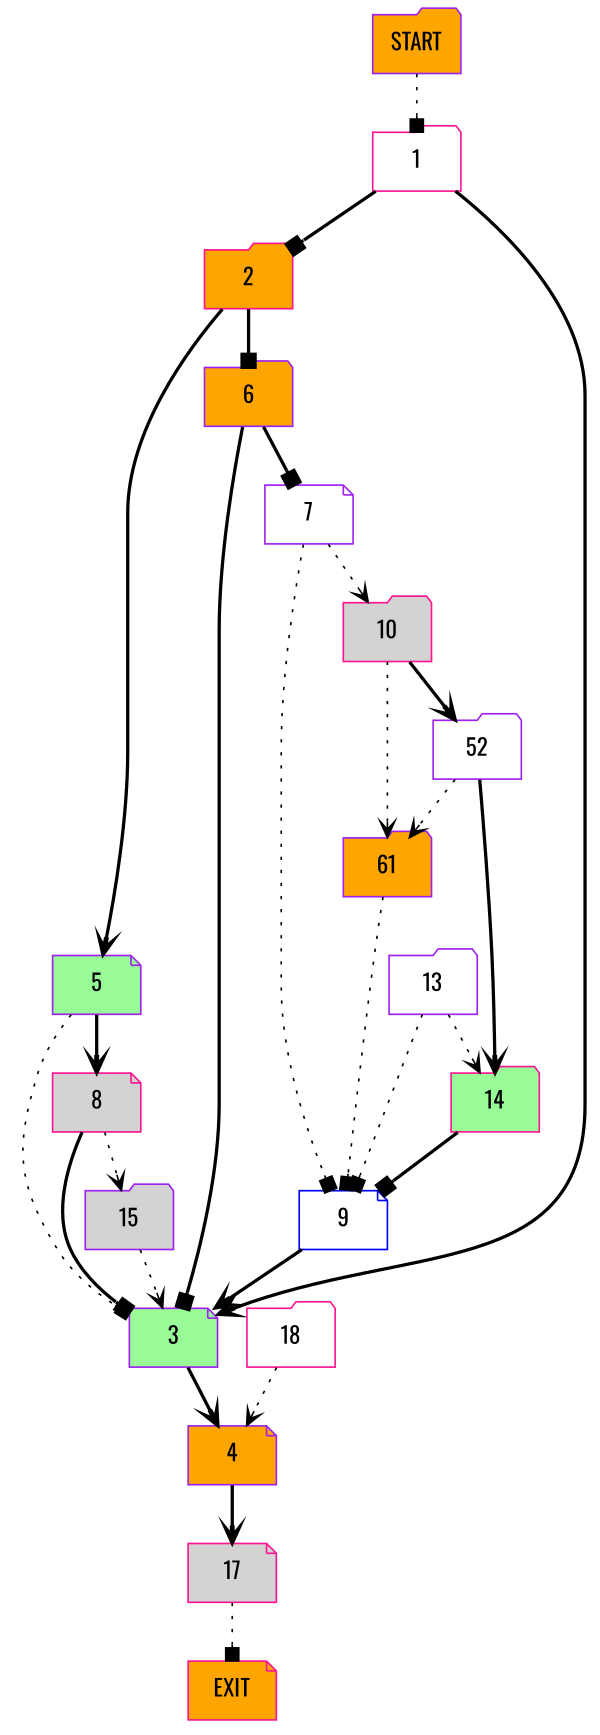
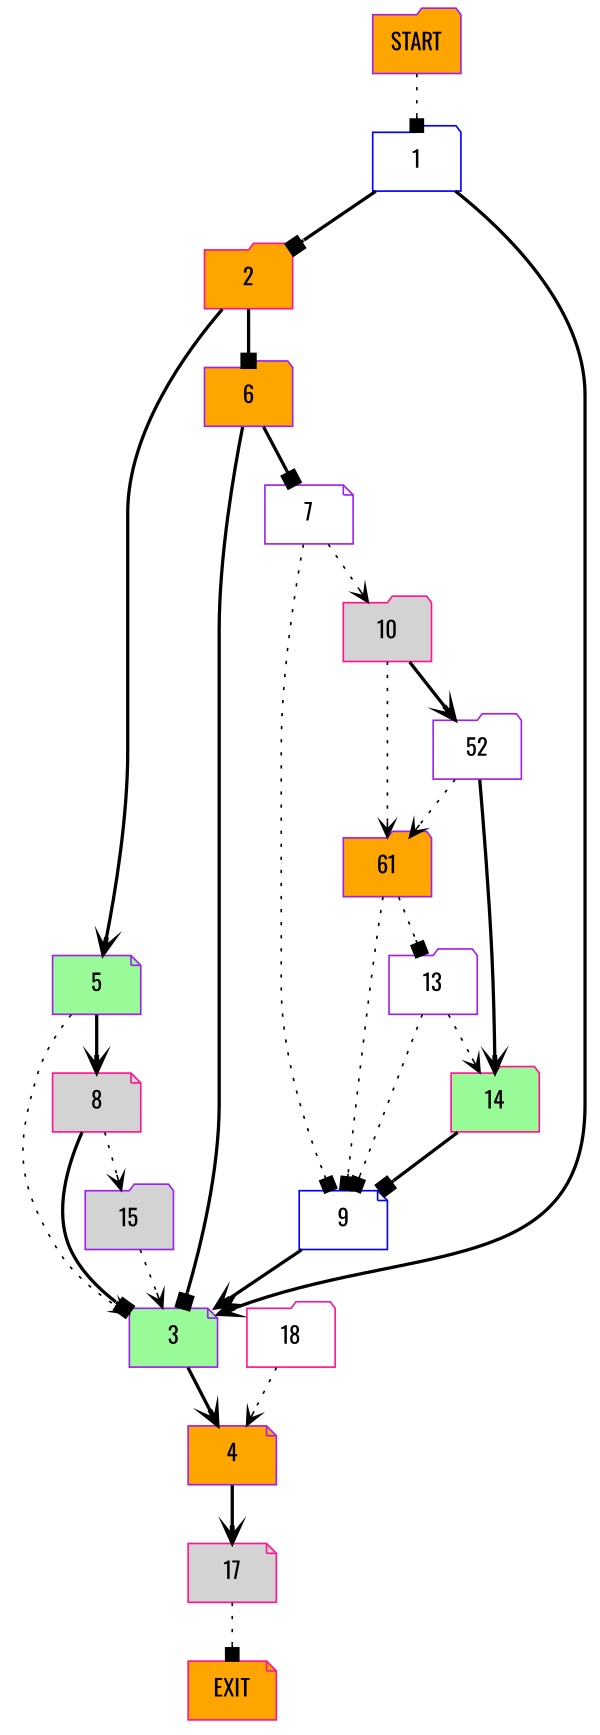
node "1": color deeppink -> blue
edge "61" -> "13": added
edge "5" -> "3": arrowhead box -> vee
